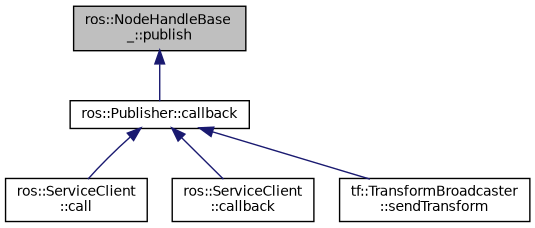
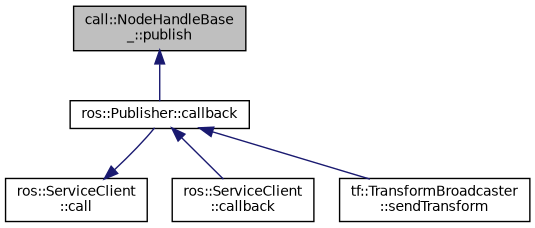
node "ros::NodeHandleBase _::publish": label "ros::NodeHandleBase _::publish" -> "call::NodeHandleBase _::publish"
edge "ros::ServiceClient ::call" -> "ros::Publisher::callback": reversed
